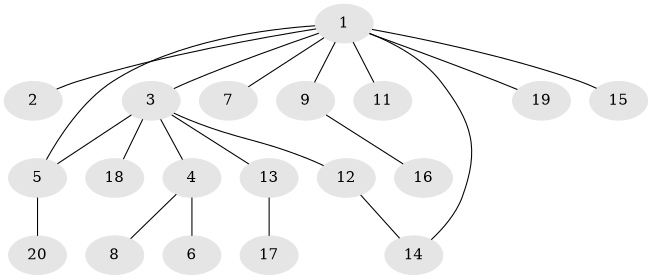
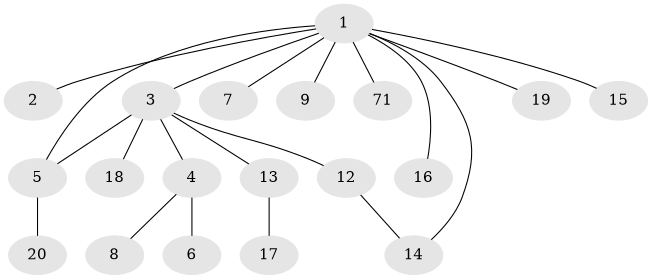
node "11": label "11" -> "71"
edge "9" -- "16": now "1" -- "16"
